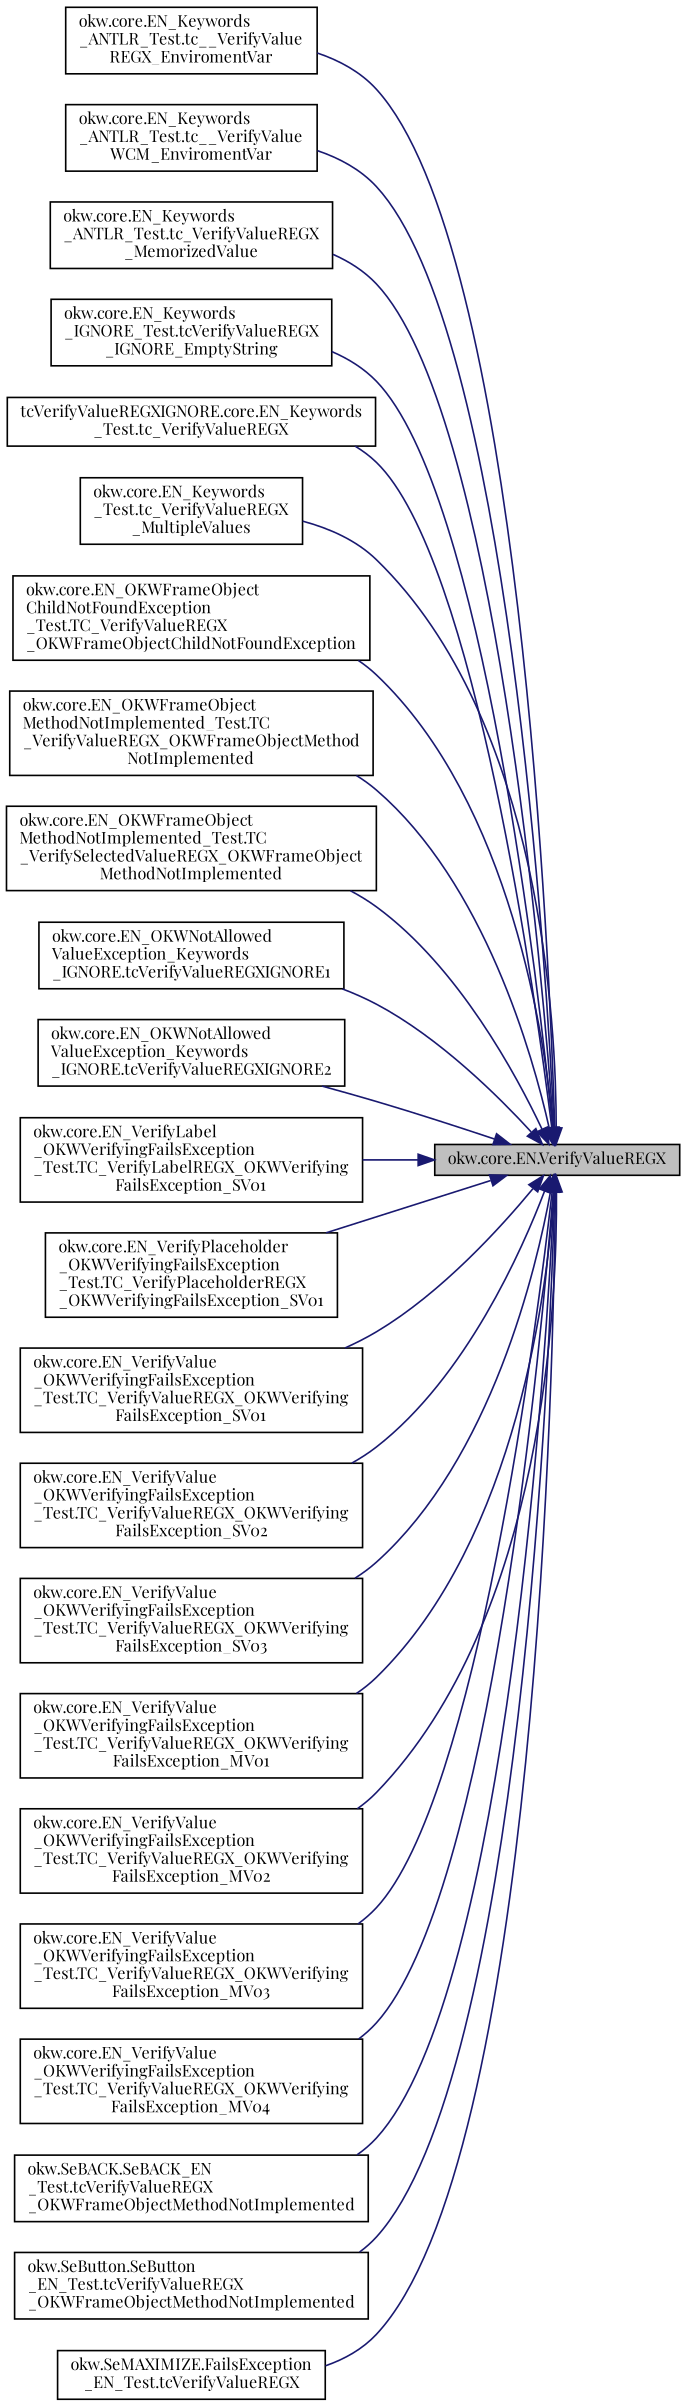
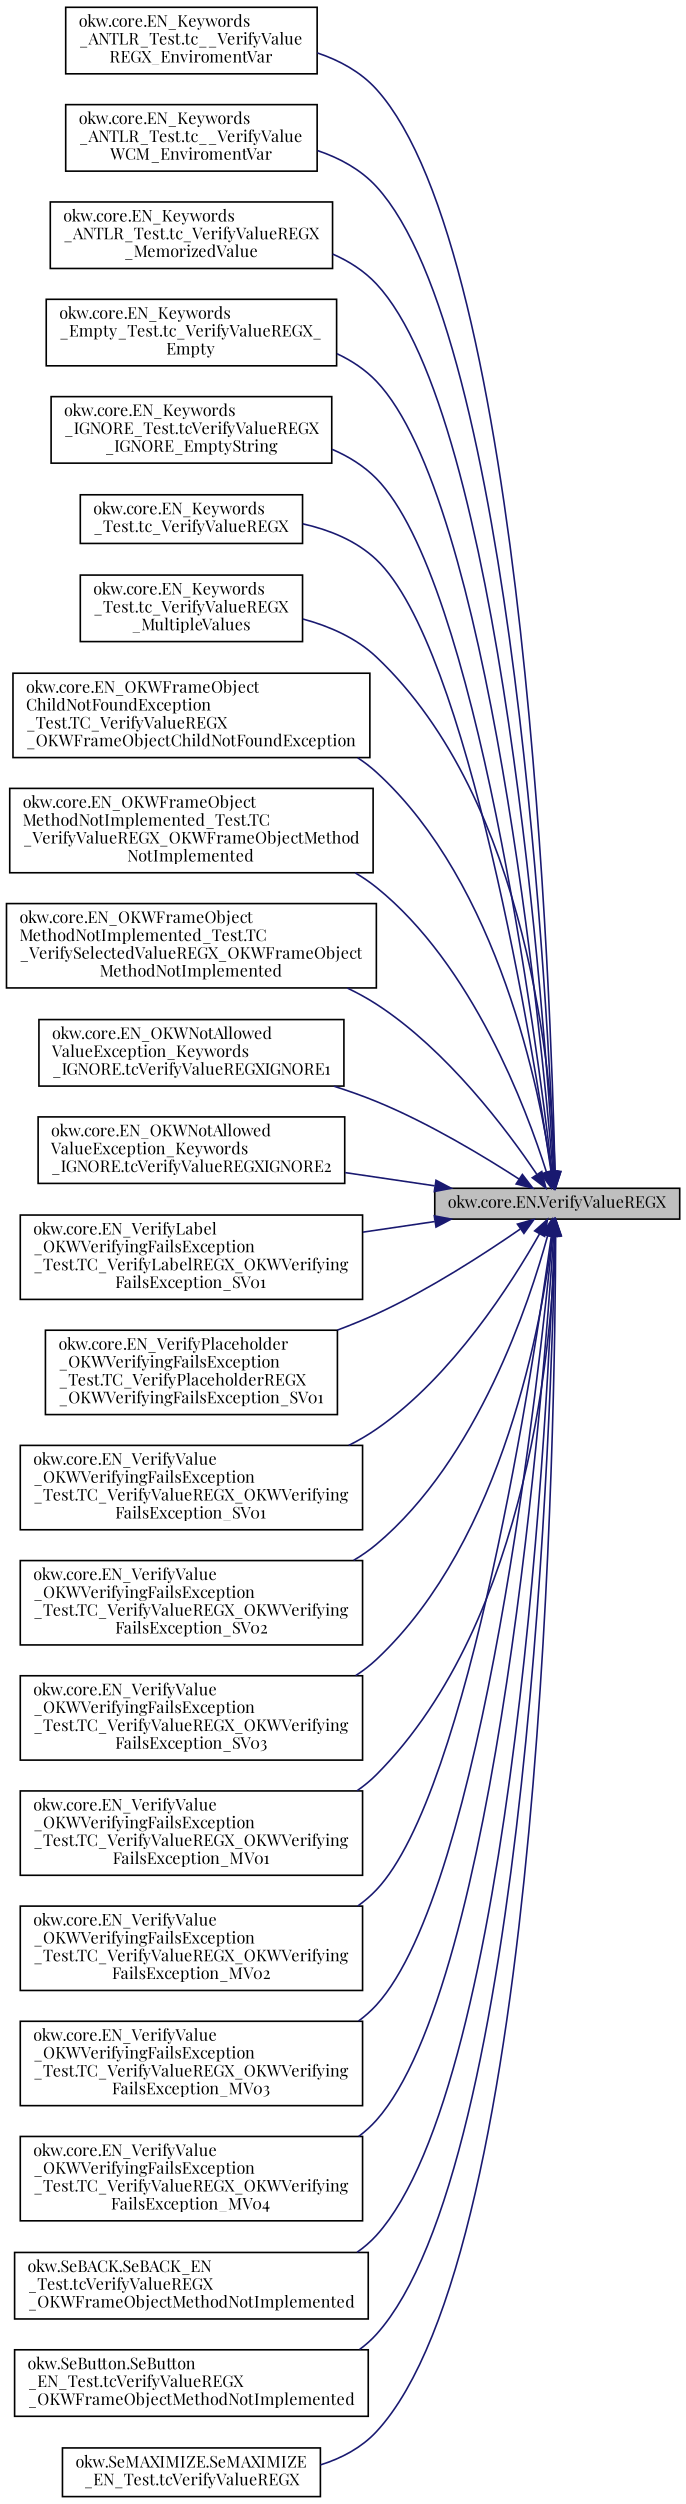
node "okw.core.EN_Keywords _Empty_Test.tc_VerifyValueREGX_ Empty": added
node "tcVerifyValueREGXIGNORE.core.EN_Keywords _Test.tc_VerifyValueREGX": label "tcVerifyValueREGXIGNORE.core.EN_Keywords _Test.tc_VerifyValueREGX" -> "okw.core.EN_Keywords _Test.tc_VerifyValueREGX"
node "okw.SeMAXIMIZE.FailsException _EN_Test.tcVerifyValueREGX": label "okw.SeMAXIMIZE.FailsException _EN_Test.tcVerifyValueREGX" -> "okw.SeMAXIMIZE.SeMAXIMIZE _EN_Test.tcVerifyValueREGX"
